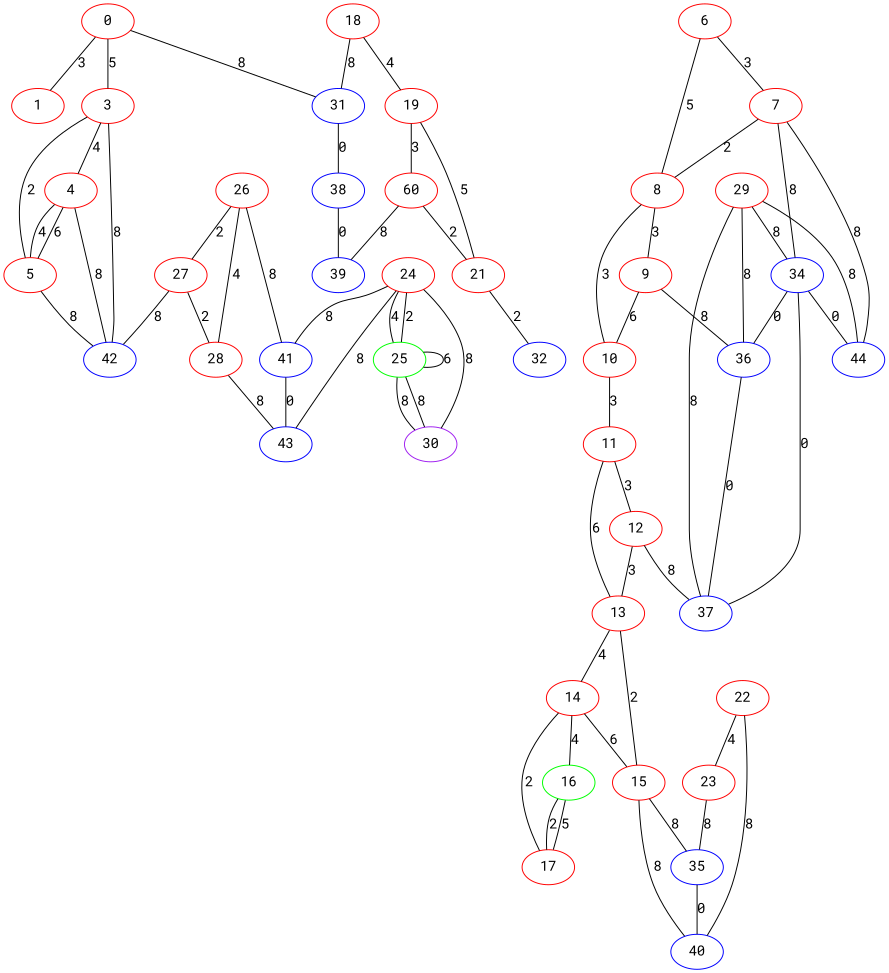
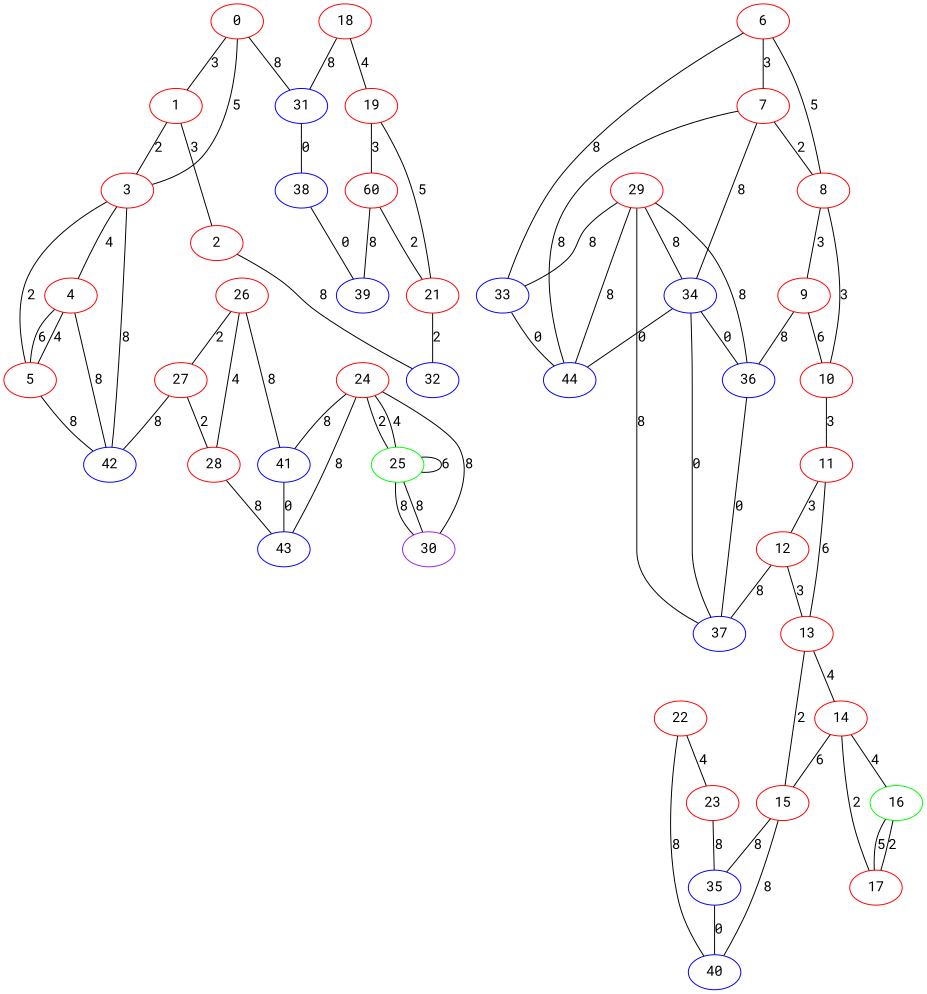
edge "1" -- "3": added, label "2"
node "2": added
node "33": added
